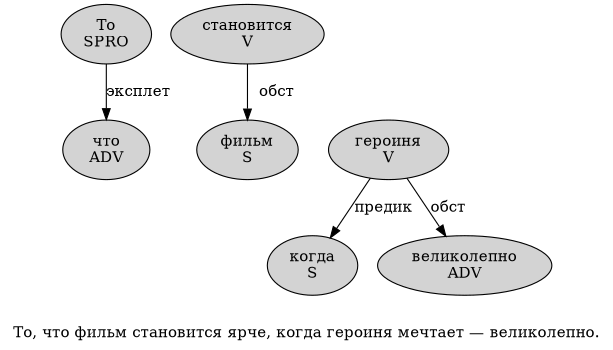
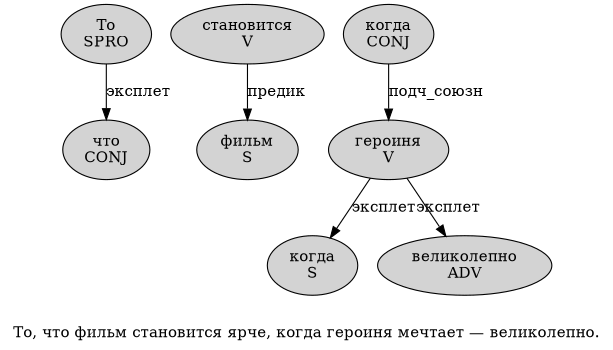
node "когда CONJ": added
edge "становится V" -> "фильм S": label "обст" -> "предик"
node "что ADV": label "что ADV" -> "что CONJ"
edge "героиня V" -> "когда S": label "предик" -> "эксплет"
edge "героиня V" -> "великолепно ADV": label "обст" -> "эксплет"
